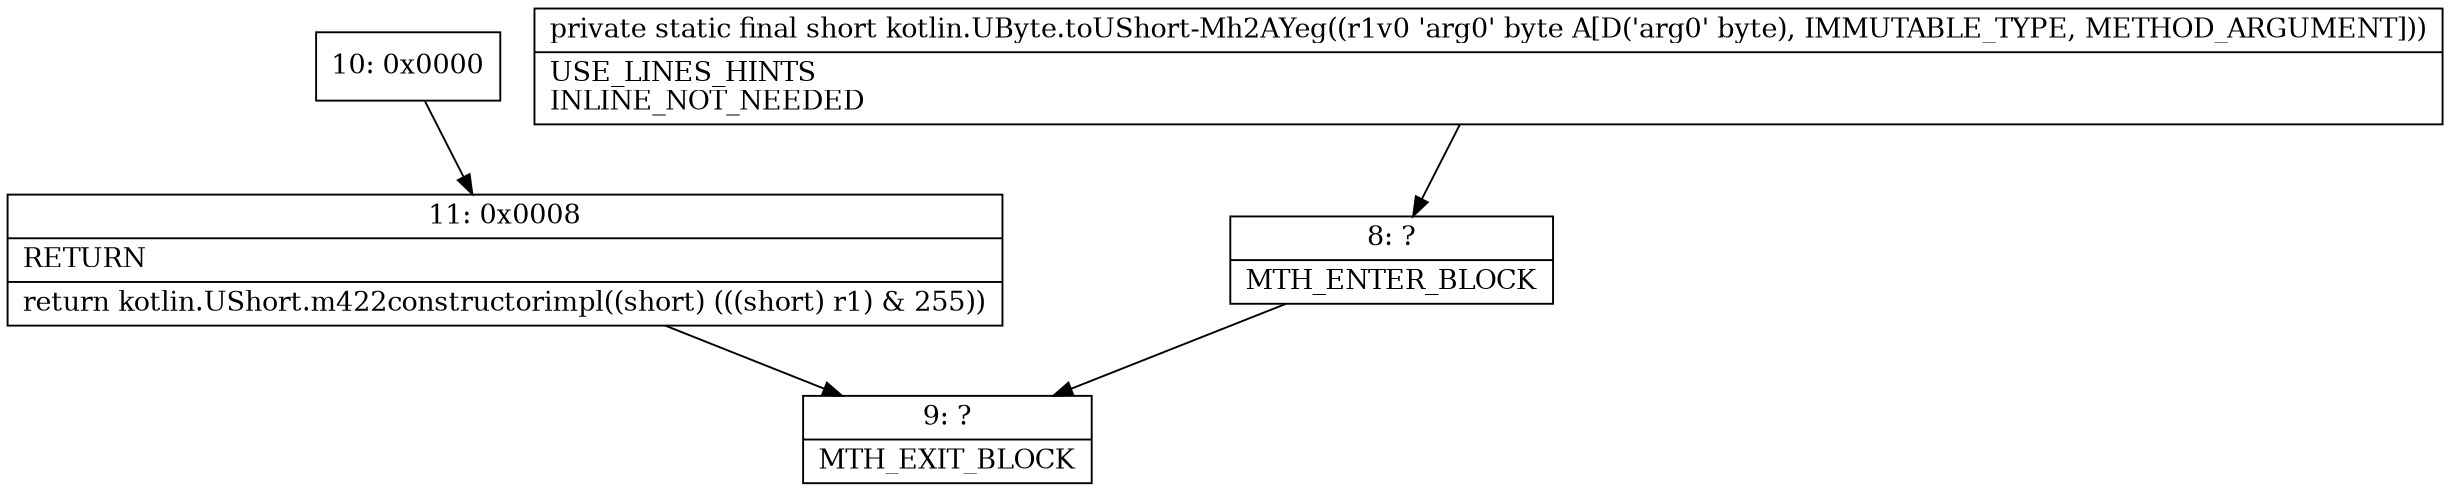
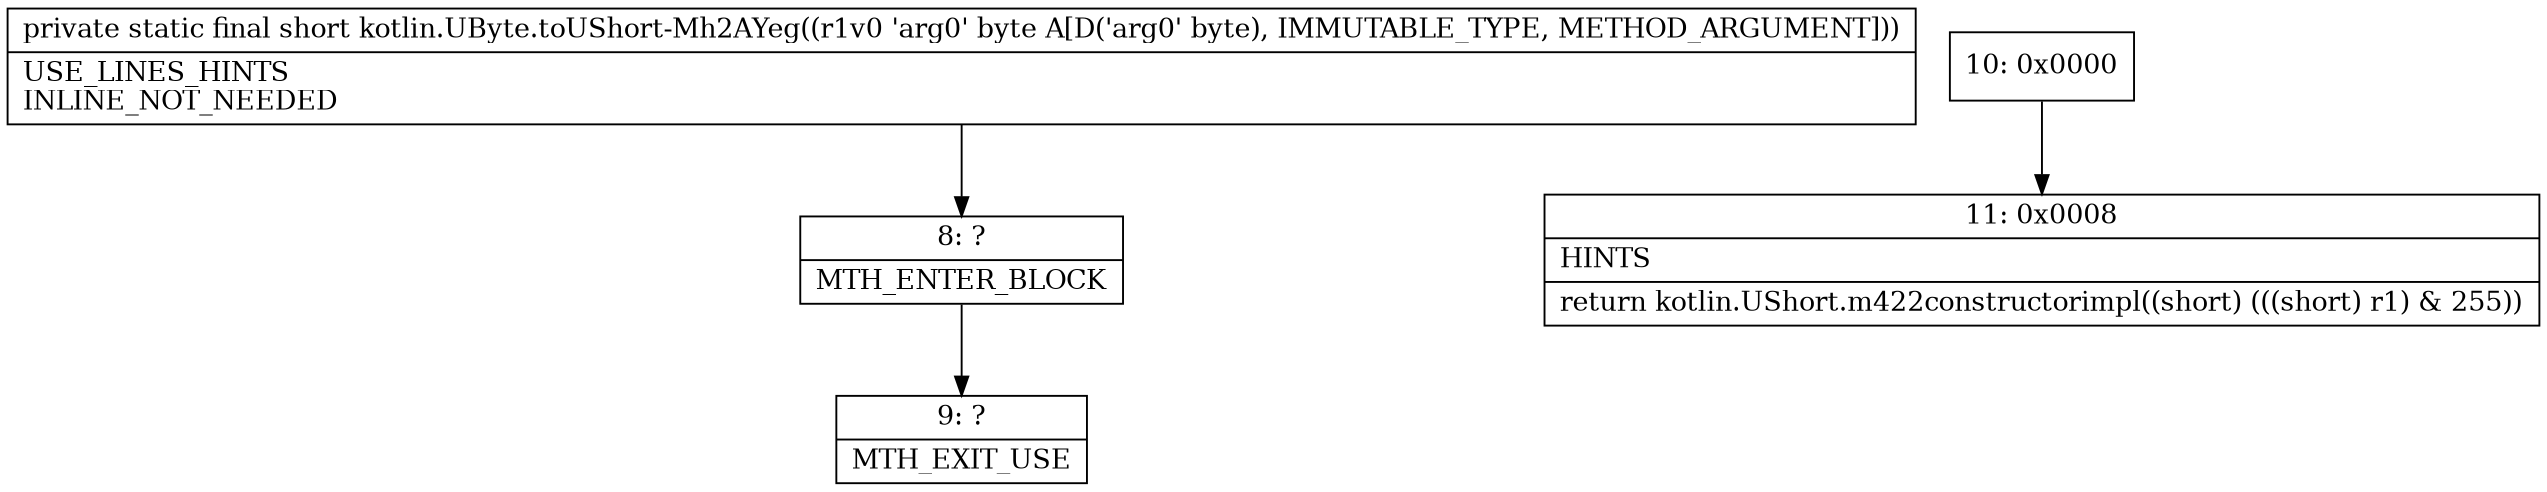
node "11: 0x0008": text "RETURN" -> "HINTS"
edge "11: 0x0008" -> "9: ?": removed
node "9: ?": text "MTH_EXIT_BLOCK" -> "MTH_EXIT_USE"
